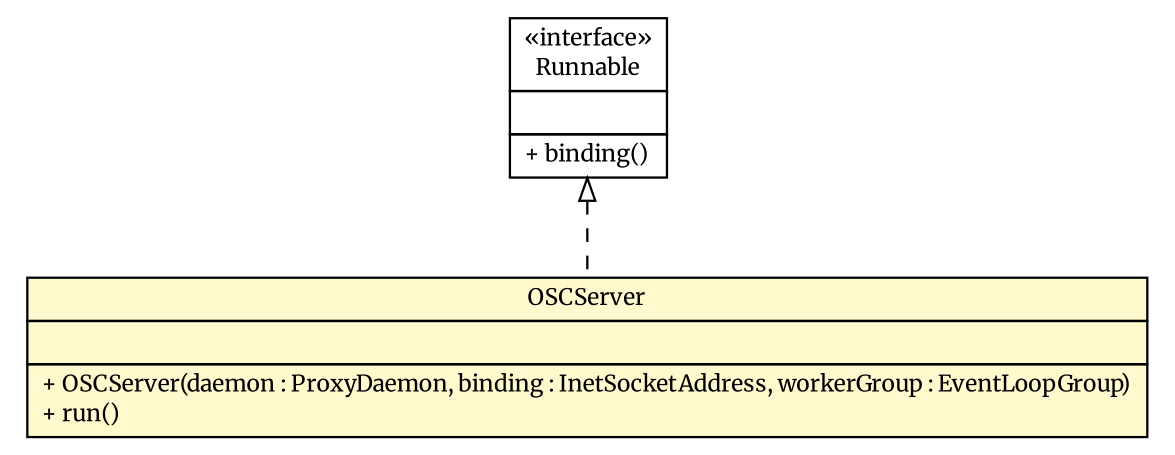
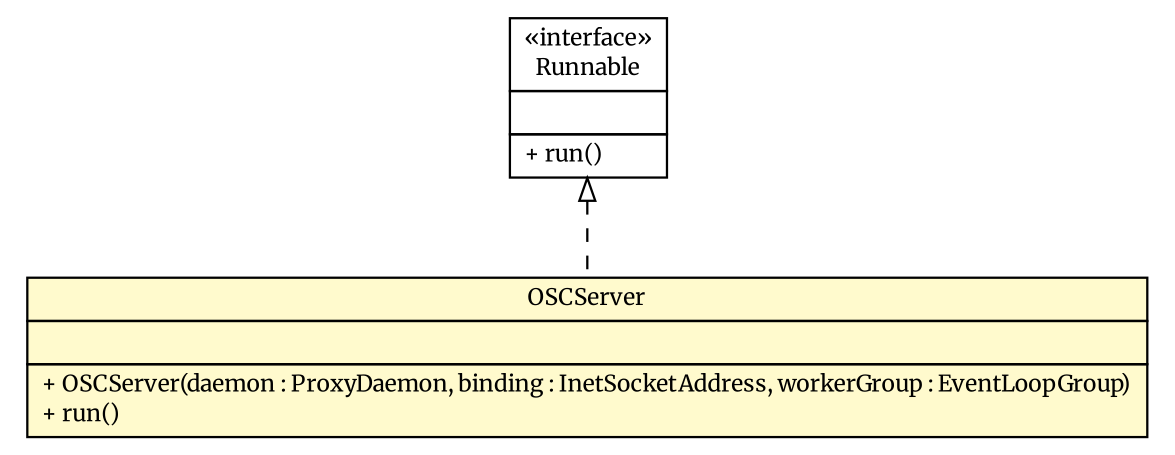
node "Runnable": text "+ binding()" -> "+ run()"
